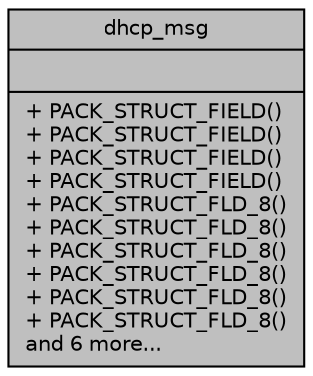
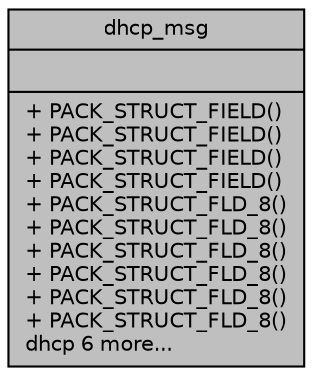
node "dhcp_msg": text "and 6 more..." -> "dhcp 6 more..."
